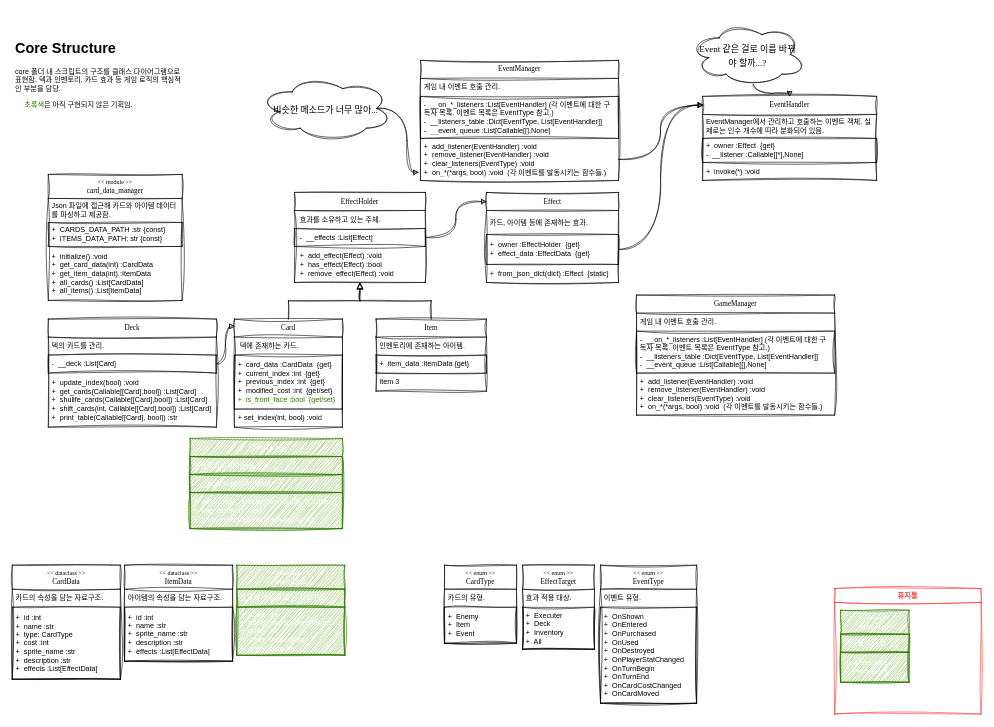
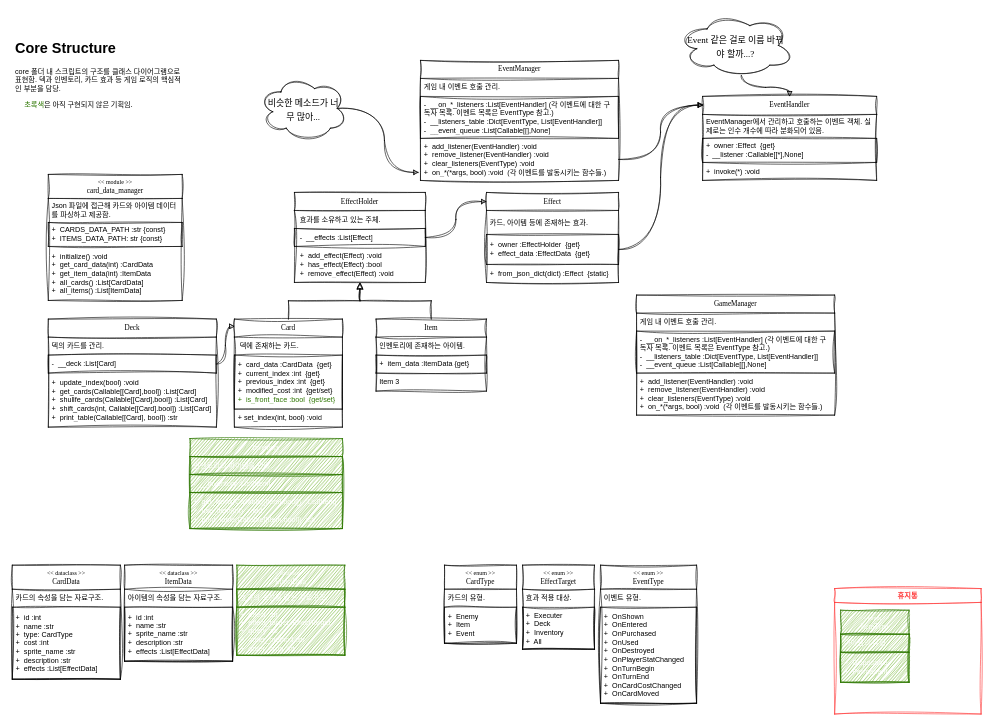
node "Event 같은 걸로 이름 바꿔야 할까...?": moved (747, 54) -> (735, 45)
node "비슷한 메소드가 너무 많아...": size 135x66 -> 90x66
node "EffectTarget": label "EffectTarget" -> "Inventory"
